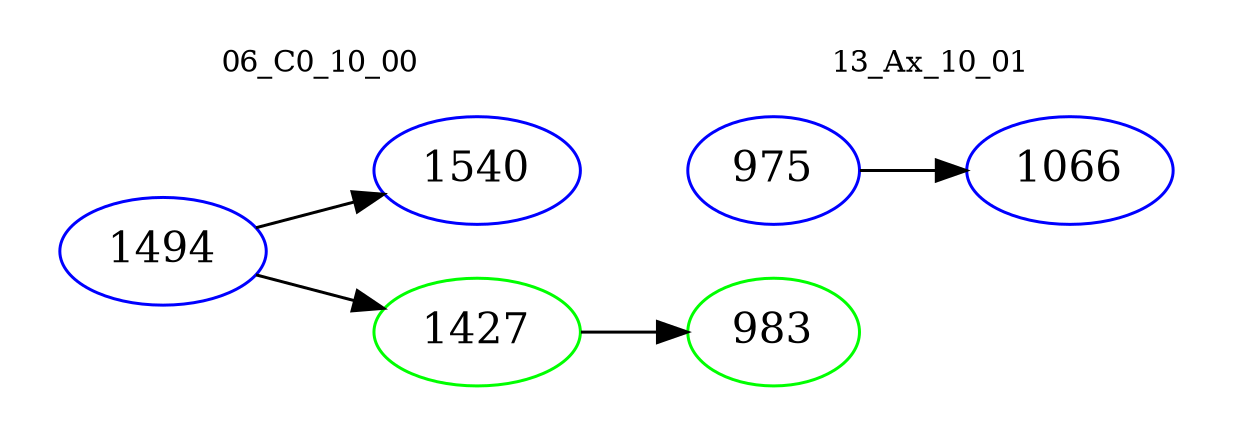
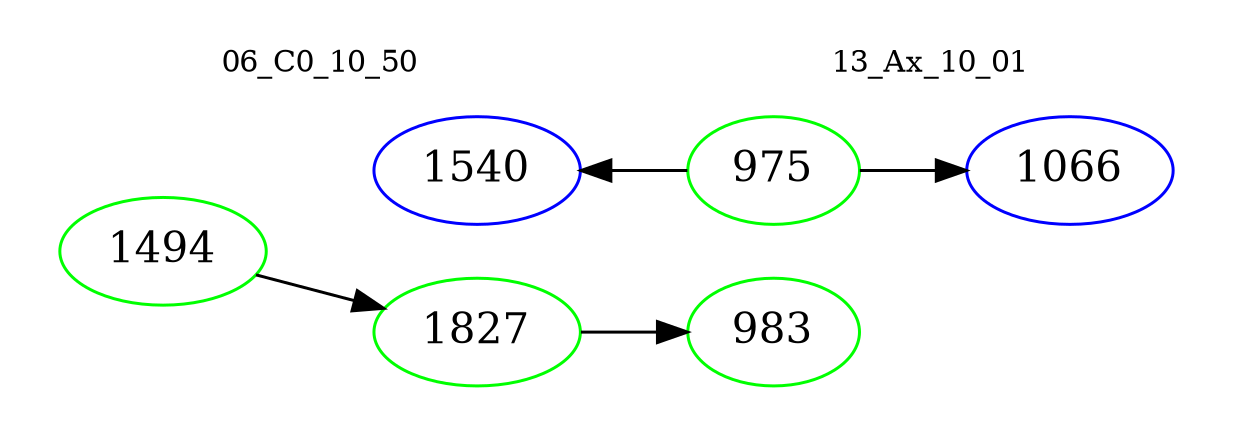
cluster "06_C0_10_00": label "06_C0_10_00" -> "06_C0_10_50"
node "975": color blue -> green
edge "1494" -> "1540": now "975" -> "1540"
node "1494": color blue -> green
node "1427": label "1427" -> "1827"
